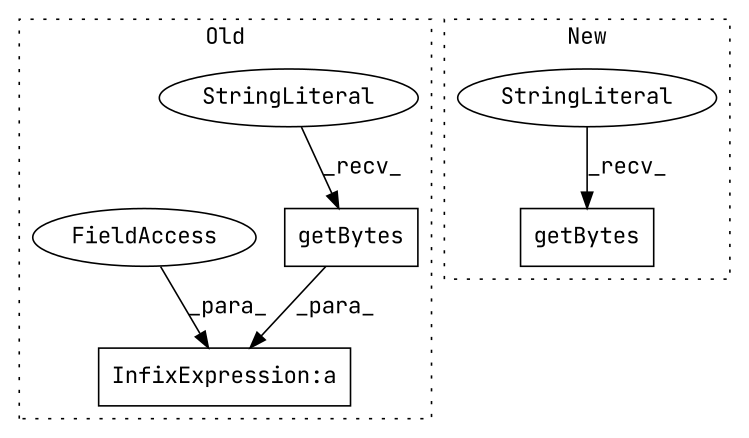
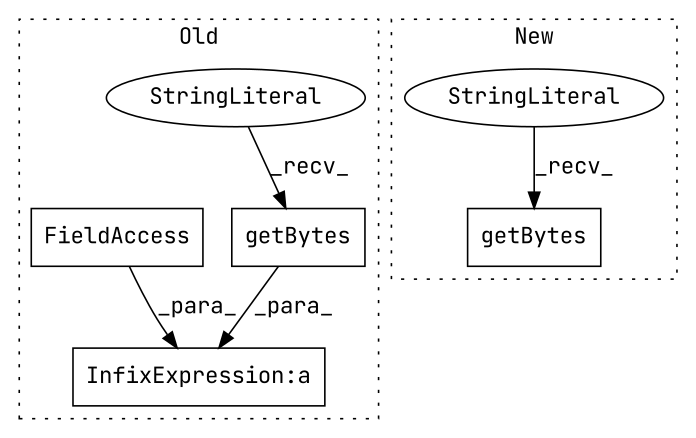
node "FieldAccess": shape ellipse -> box
